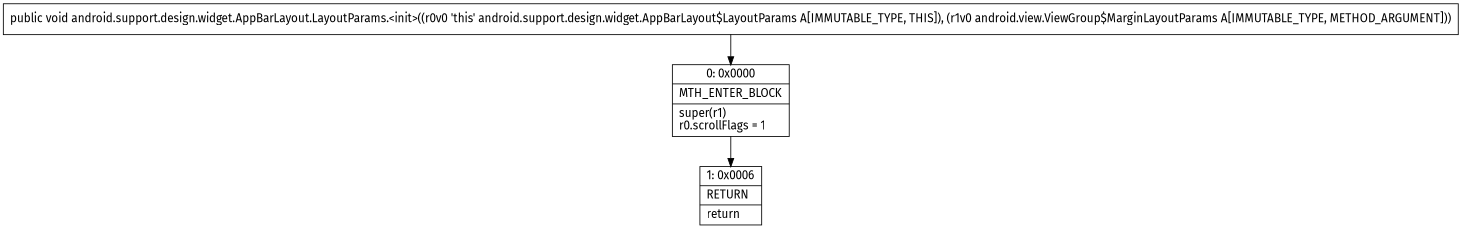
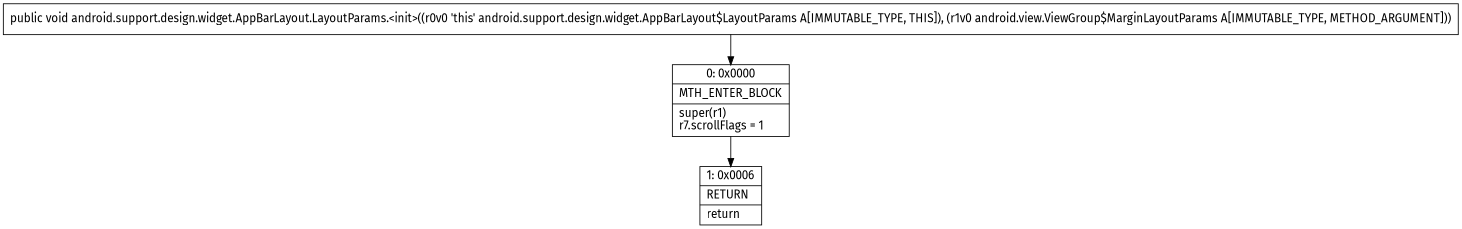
node "0: 0x0000": text "r0.scrollFlags = 1" -> "r7.scrollFlags = 1"
